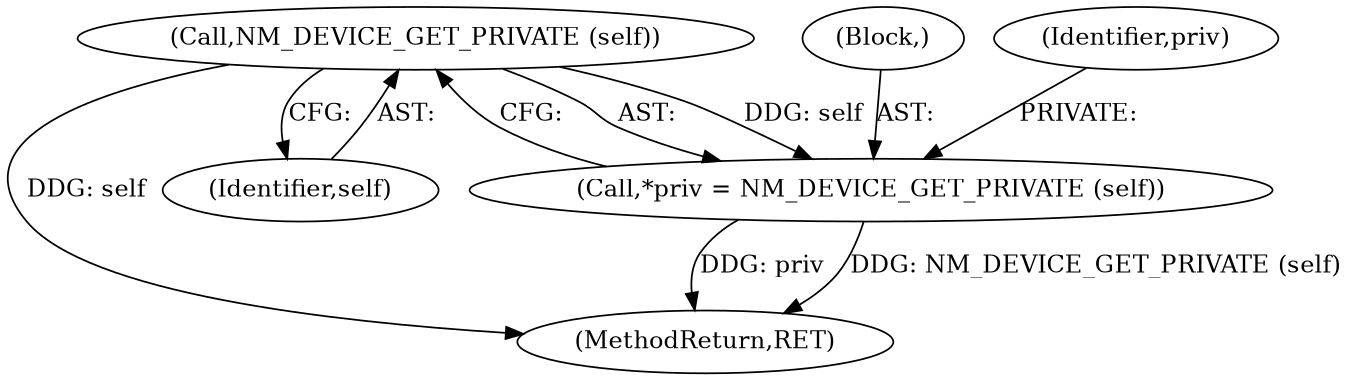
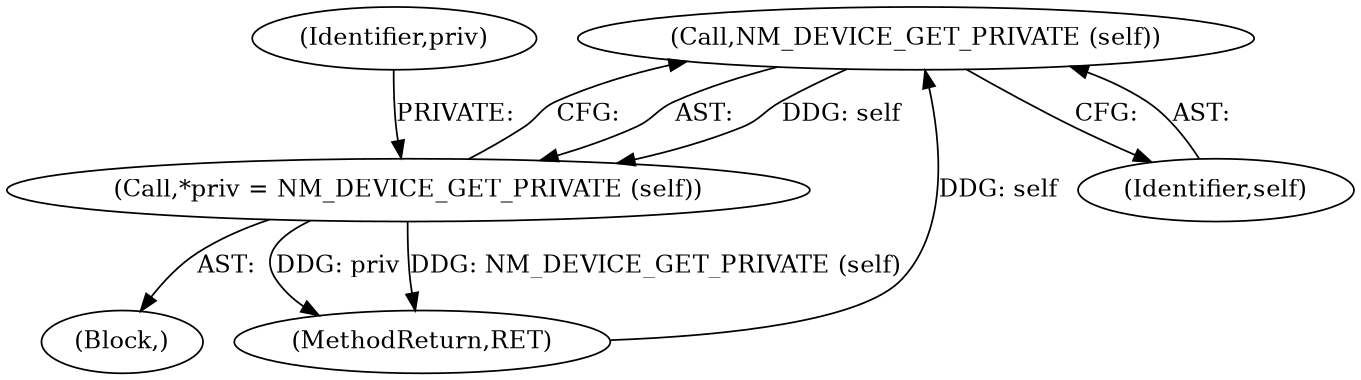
edge "(Block,)" -> "(Call,*priv = NM_DEVICE_GET_PRIVATE (self))": reversed
edge "(Call,NM_DEVICE_GET_PRIVATE (self))" -> "(MethodReturn,RET)": reversed
